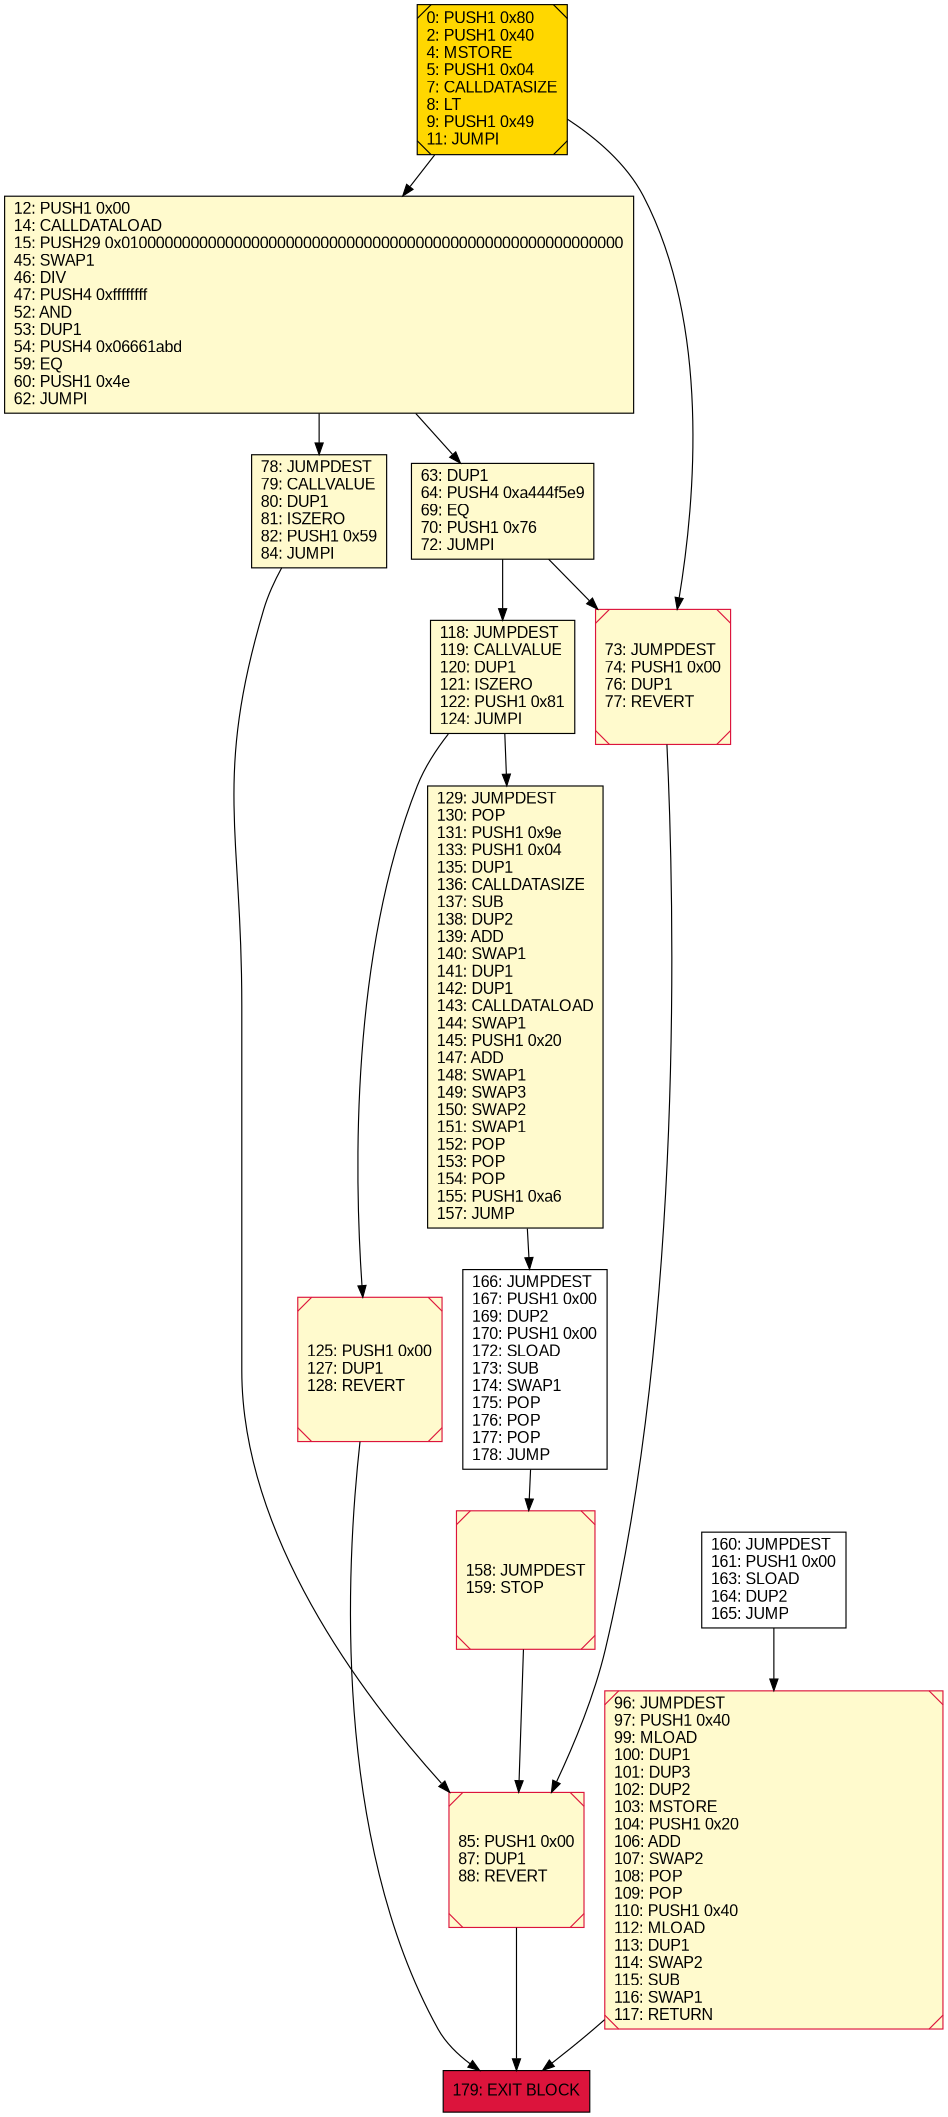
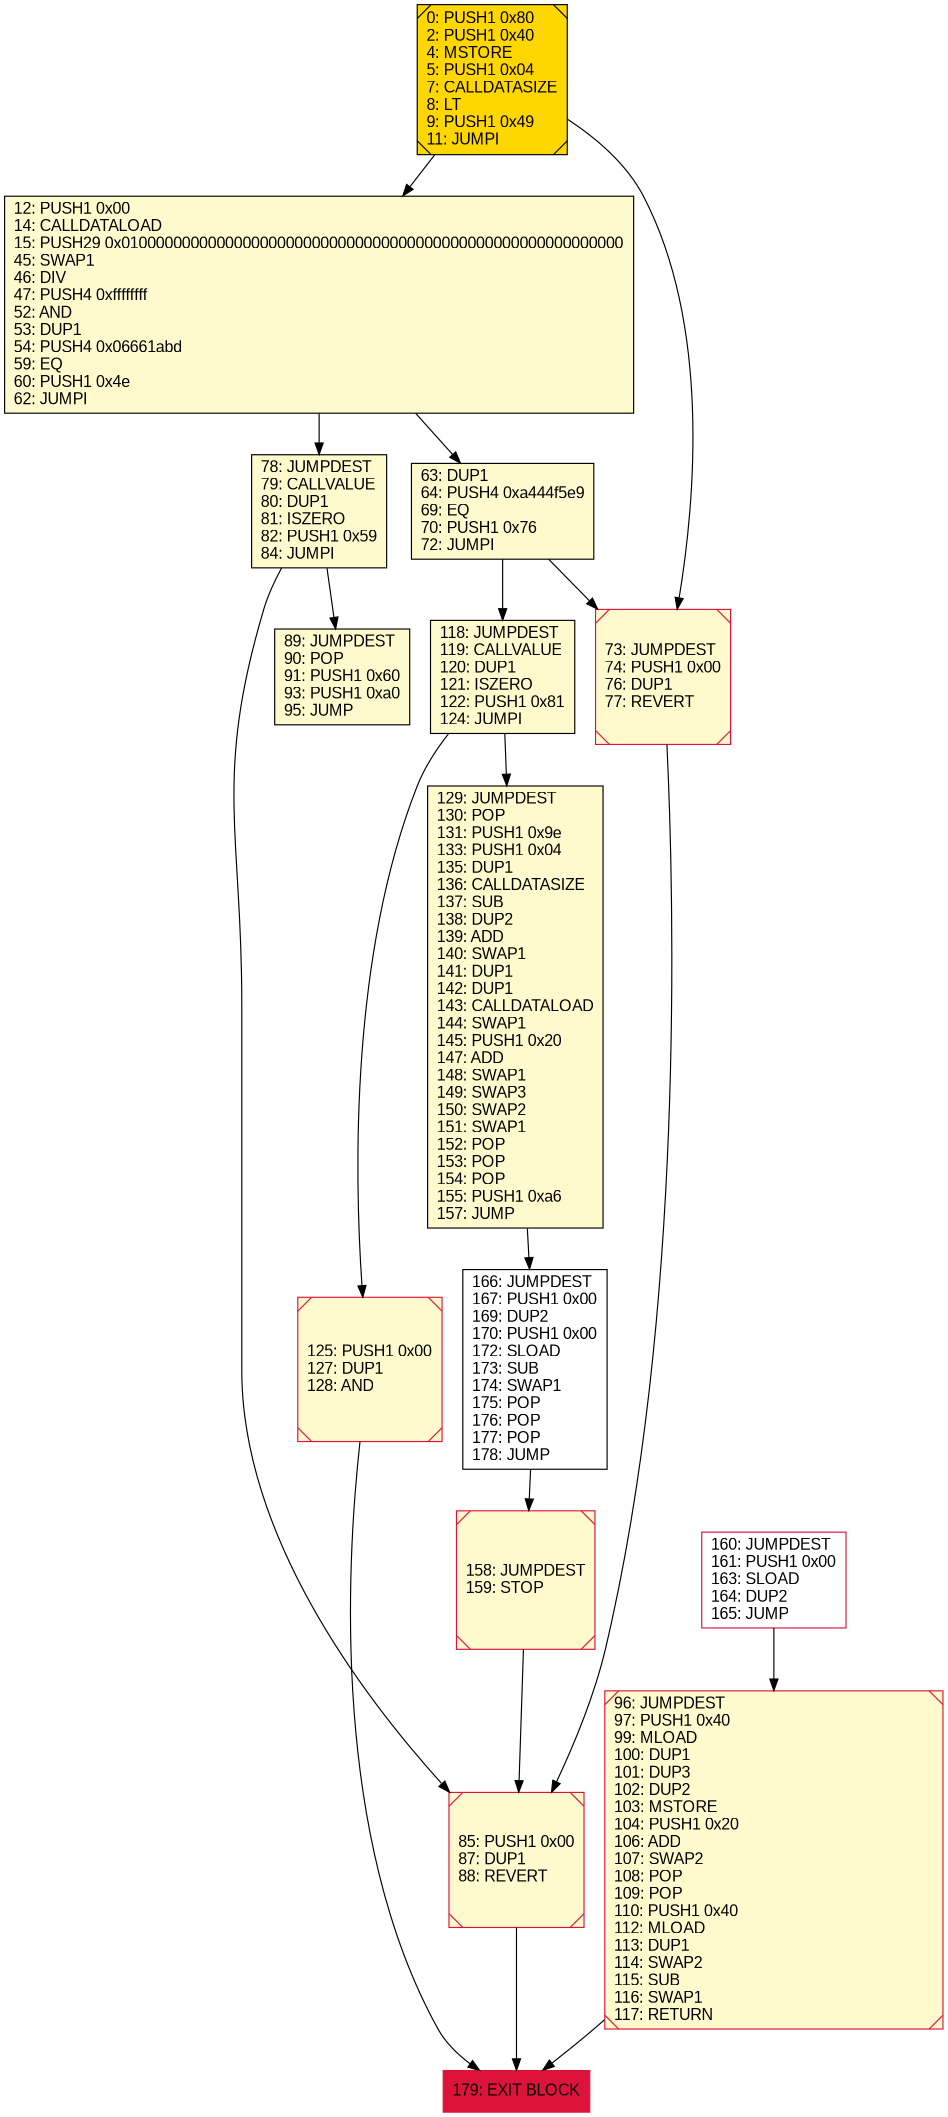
node "89: JUMPDEST 90: POP 91: PUSH1 0x60 93: PUSH1 0xa0 95: JUMP": added
node "125: PUSH1 0x00 127: DUP1 128: REVERT": label "125: PUSH1 0x00 127: DUP1 128: REVERT" -> "125: PUSH1 0x00 127: DUP1 128: AND"
node "160: JUMPDEST 161: PUSH1 0x00 163: SLOAD 164: DUP2 165: JUMP": color black -> crimson
node "179: EXIT BLOCK": color black -> crimson
